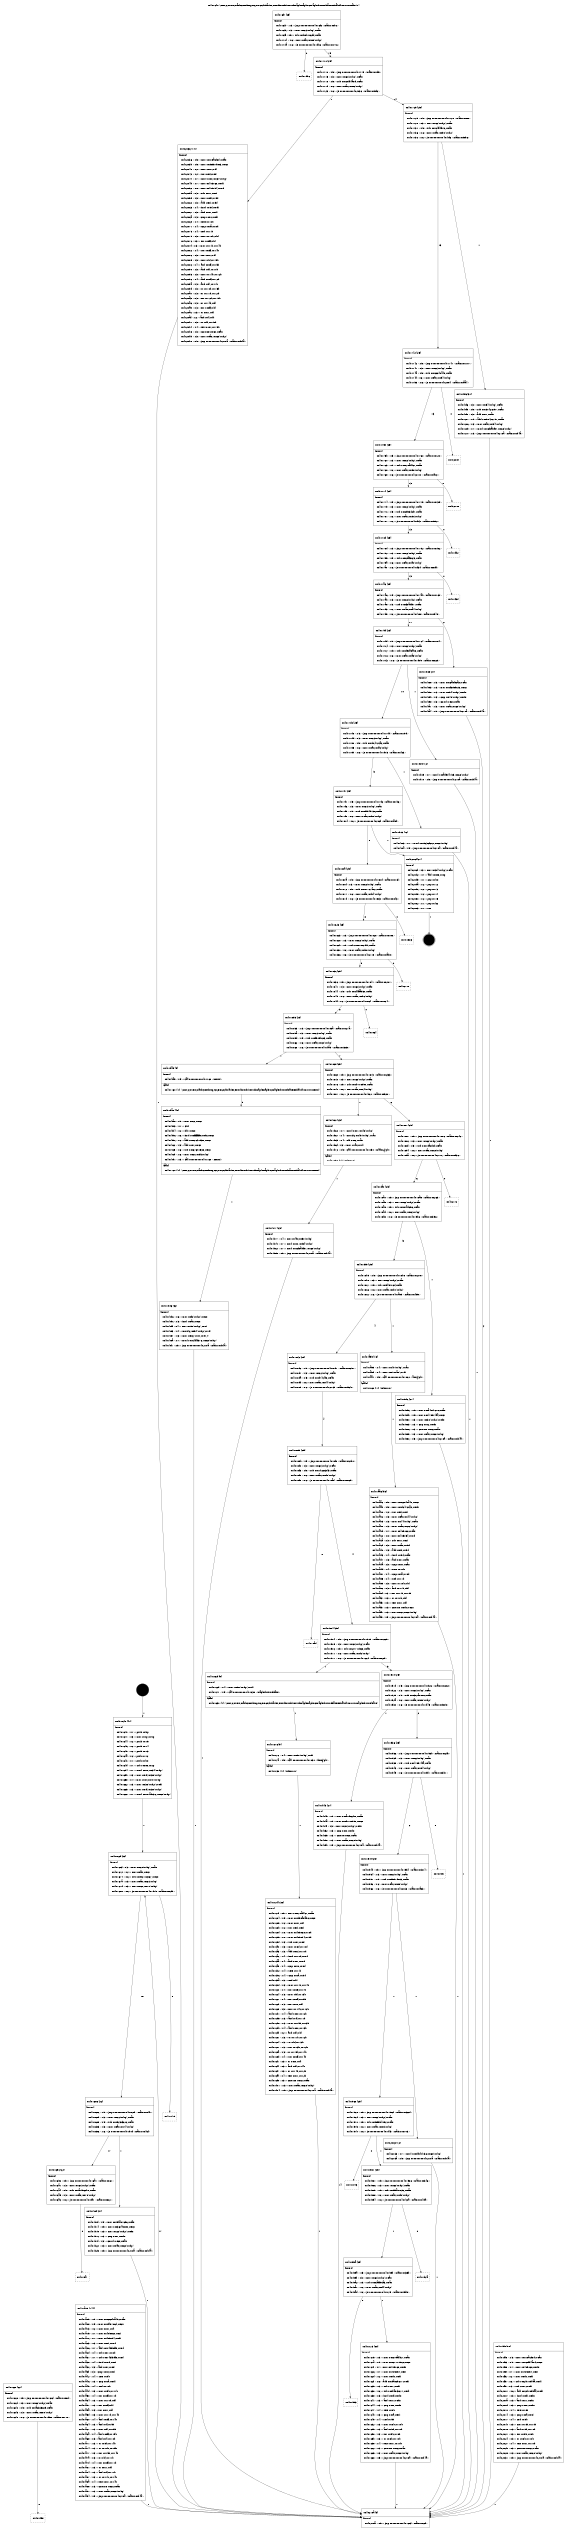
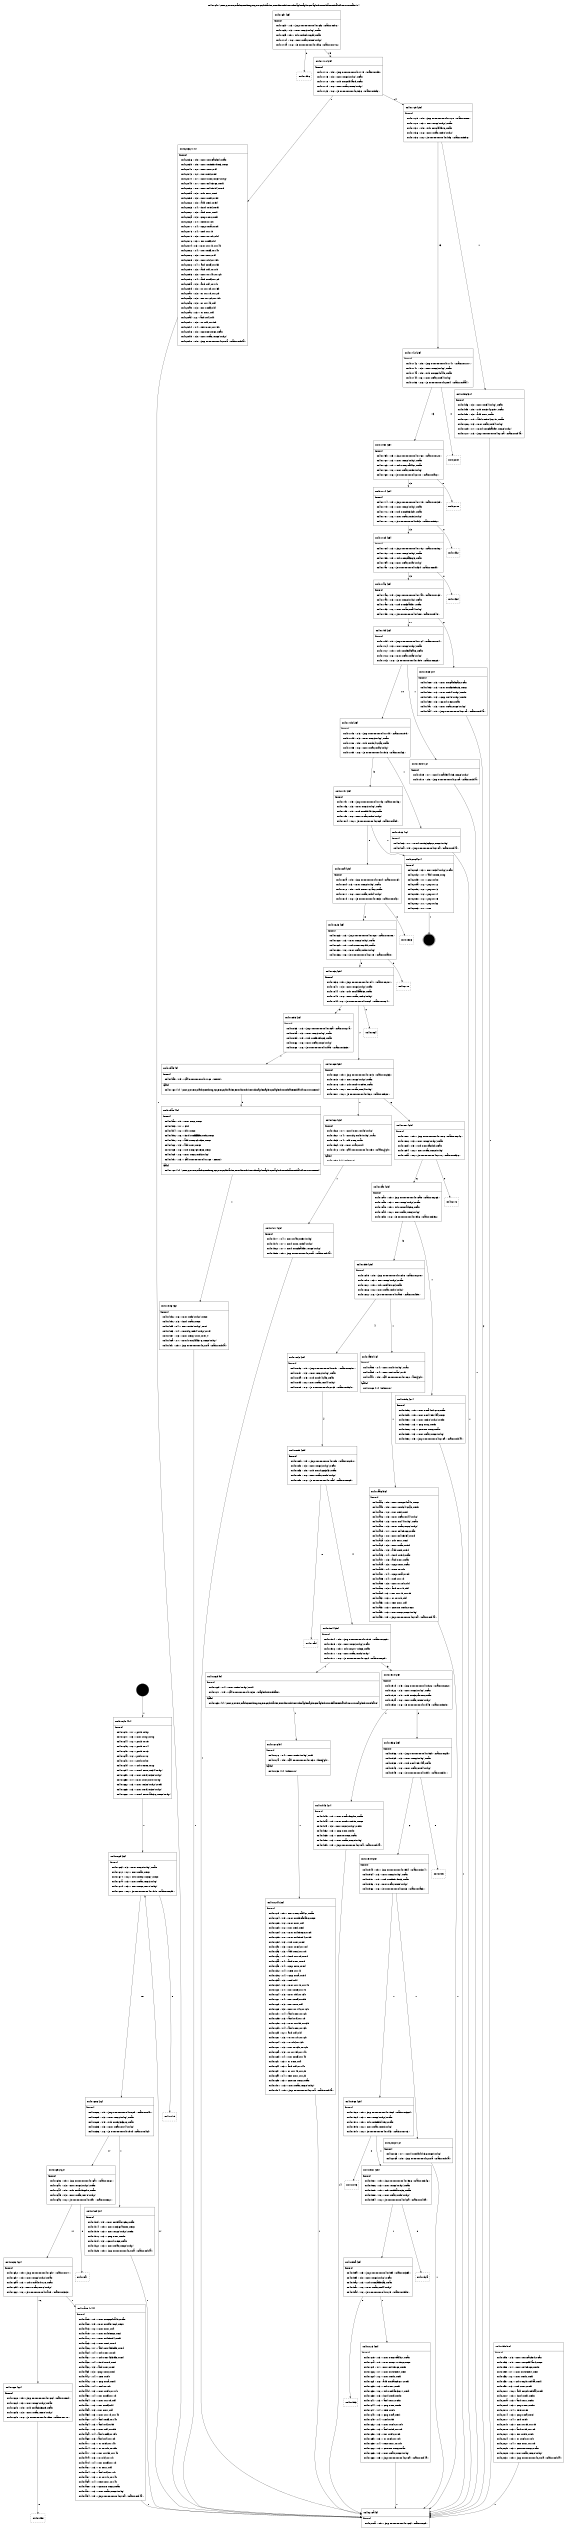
edge "0x401855 [25]" -> "0x40186e [25]": now "0x40183c [25]" -> "0x40186e [25]"
node "0x4016b2 [22]": added
